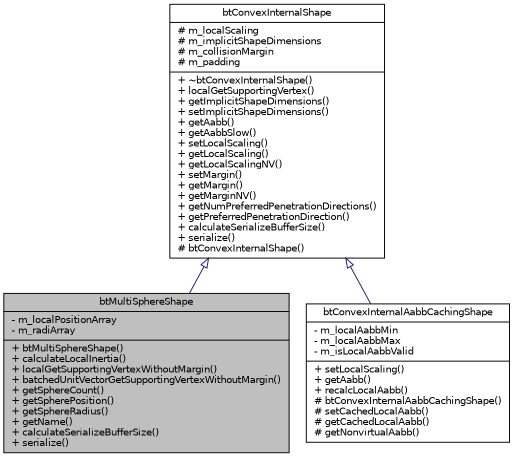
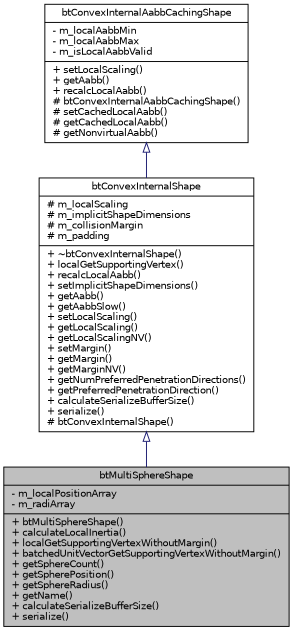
node "btConvexInternalShape": text "+ getImplicitShapeDimensions()" -> "+ recalcLocalAabb()"
edge "btConvexInternalAabbCachingShape" -> "btConvexInternalShape": reversed
